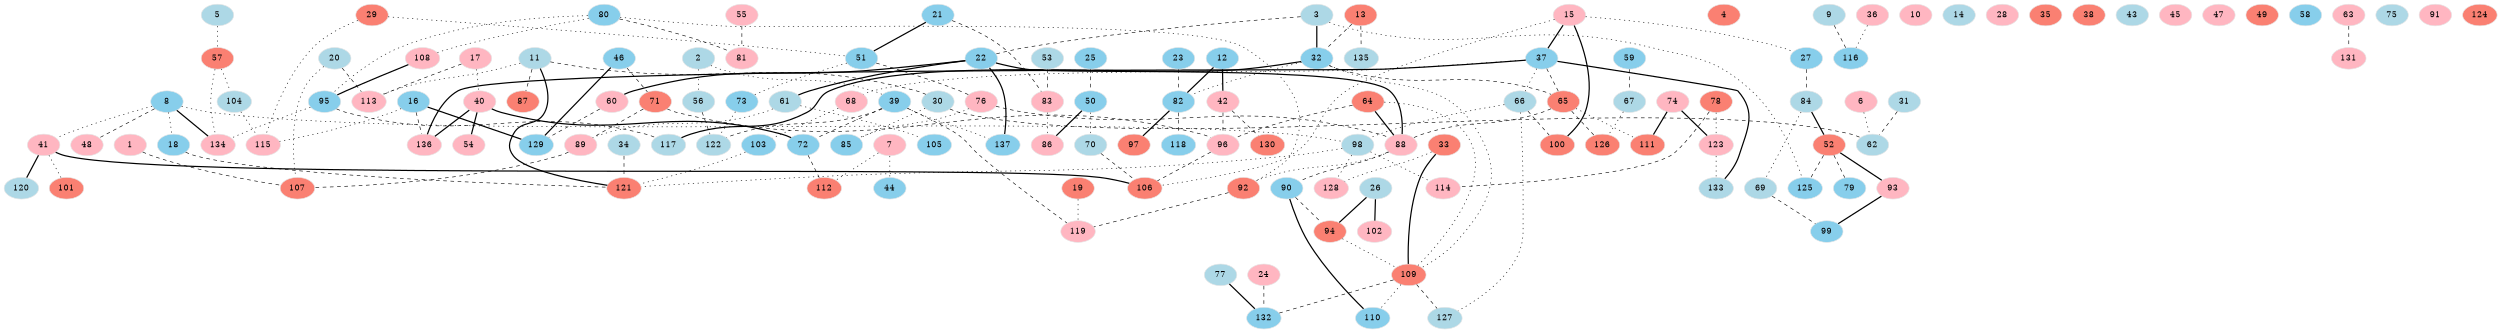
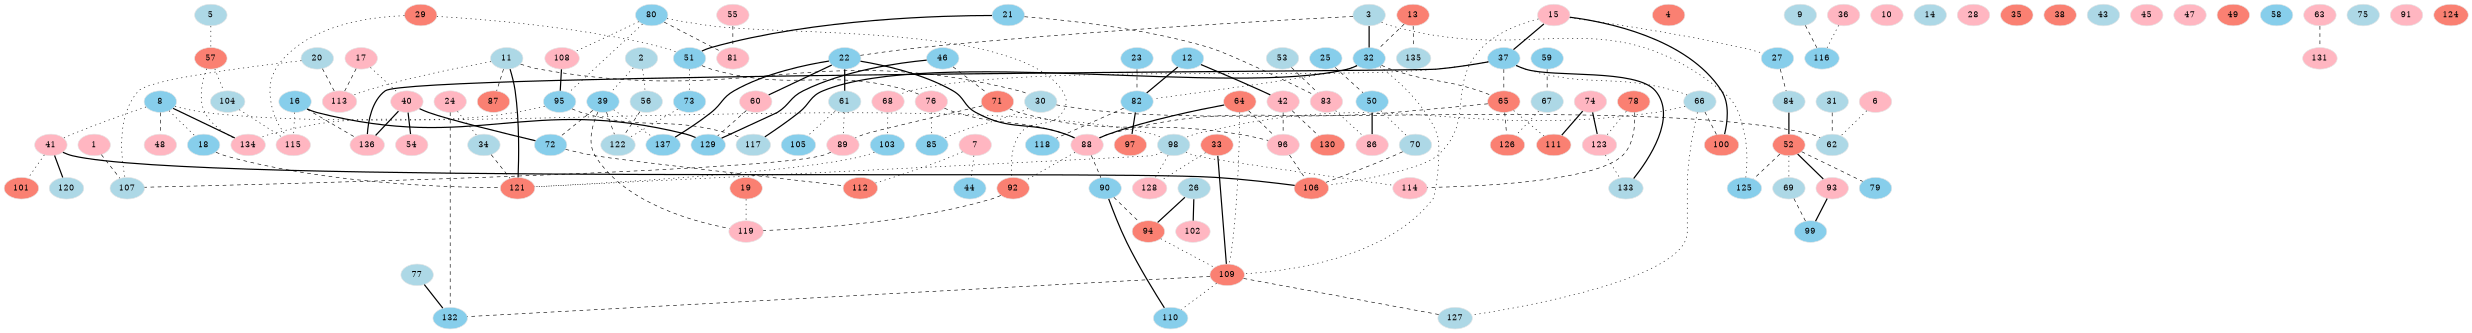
edge "24" -- "34": added
edge "84" -- "69": now "52" -- "69"
node "107": fillcolor salmon -> lightblue
